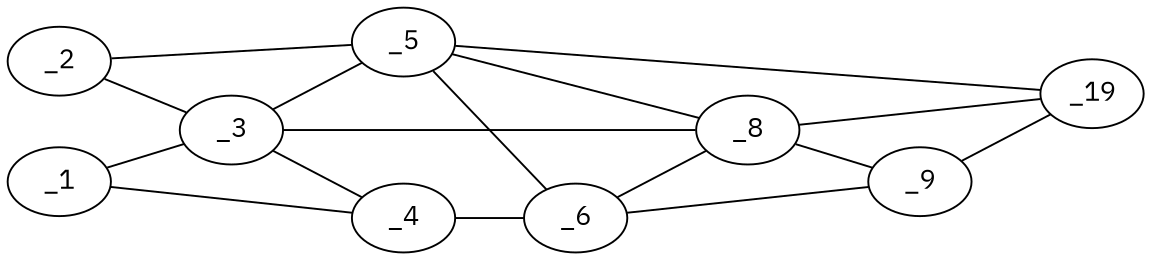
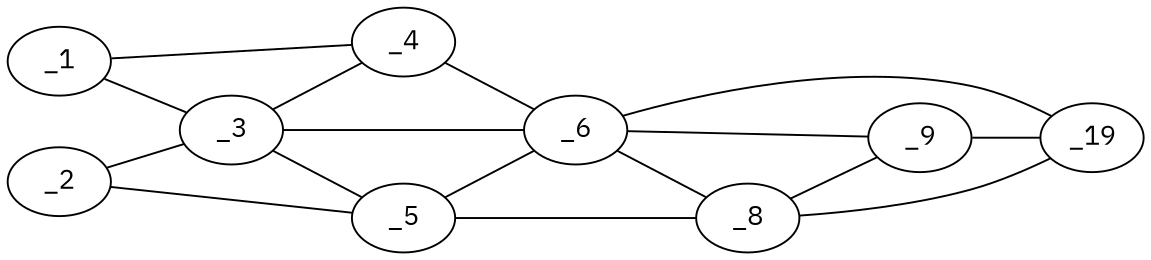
edge "_5" -- "_19": now "_6" -- "_19"
edge "_3" -- "_8": now "_3" -- "_6"
